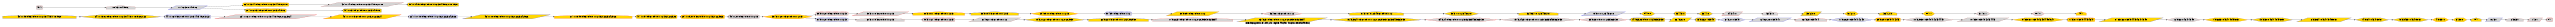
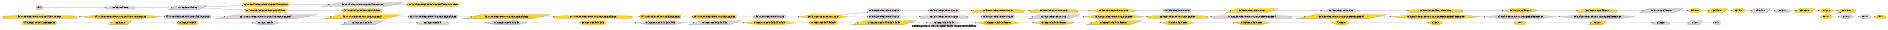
node "59 | 5 11 : 0 5 6 7 8 9 10 11 12 13": shape parallelogram -> cylinder
node "33 | 4 5 : 0": shape cylinder -> parallelogram
edge "36 | 1 2 : 0" -> "50 | 1 :": reversed
node "65 | 5 25 : 0 9 10 11 12 35 36 37 38": removed
node "76 | 37 :": fillcolor lightgrey -> gold
